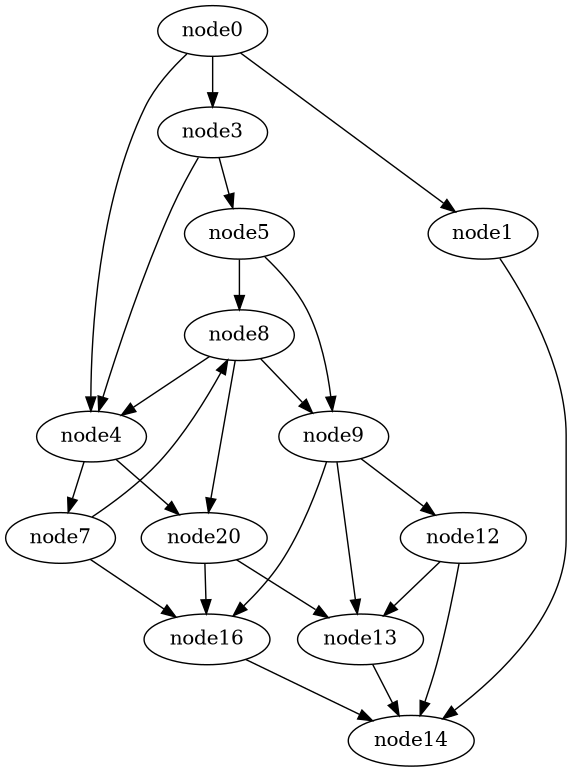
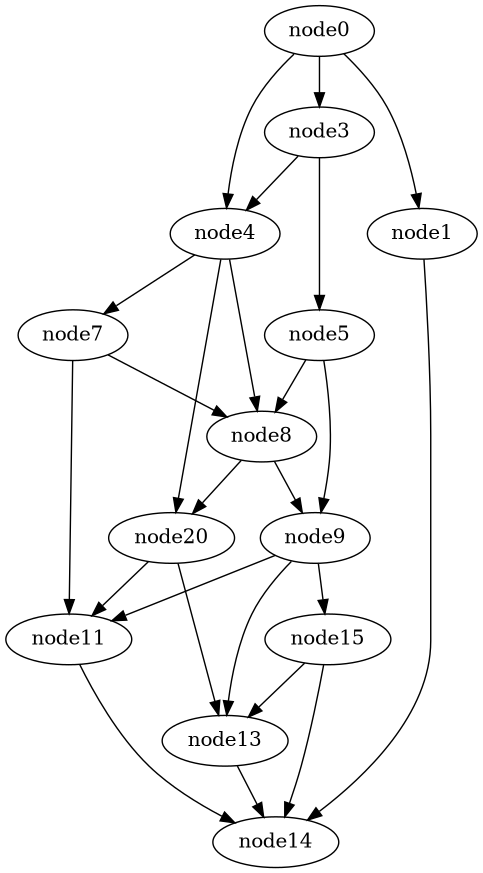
edge "node8" -> "node4": reversed
node "node12": label "node12" -> "node15"
node "node16": label "node16" -> "node11"
